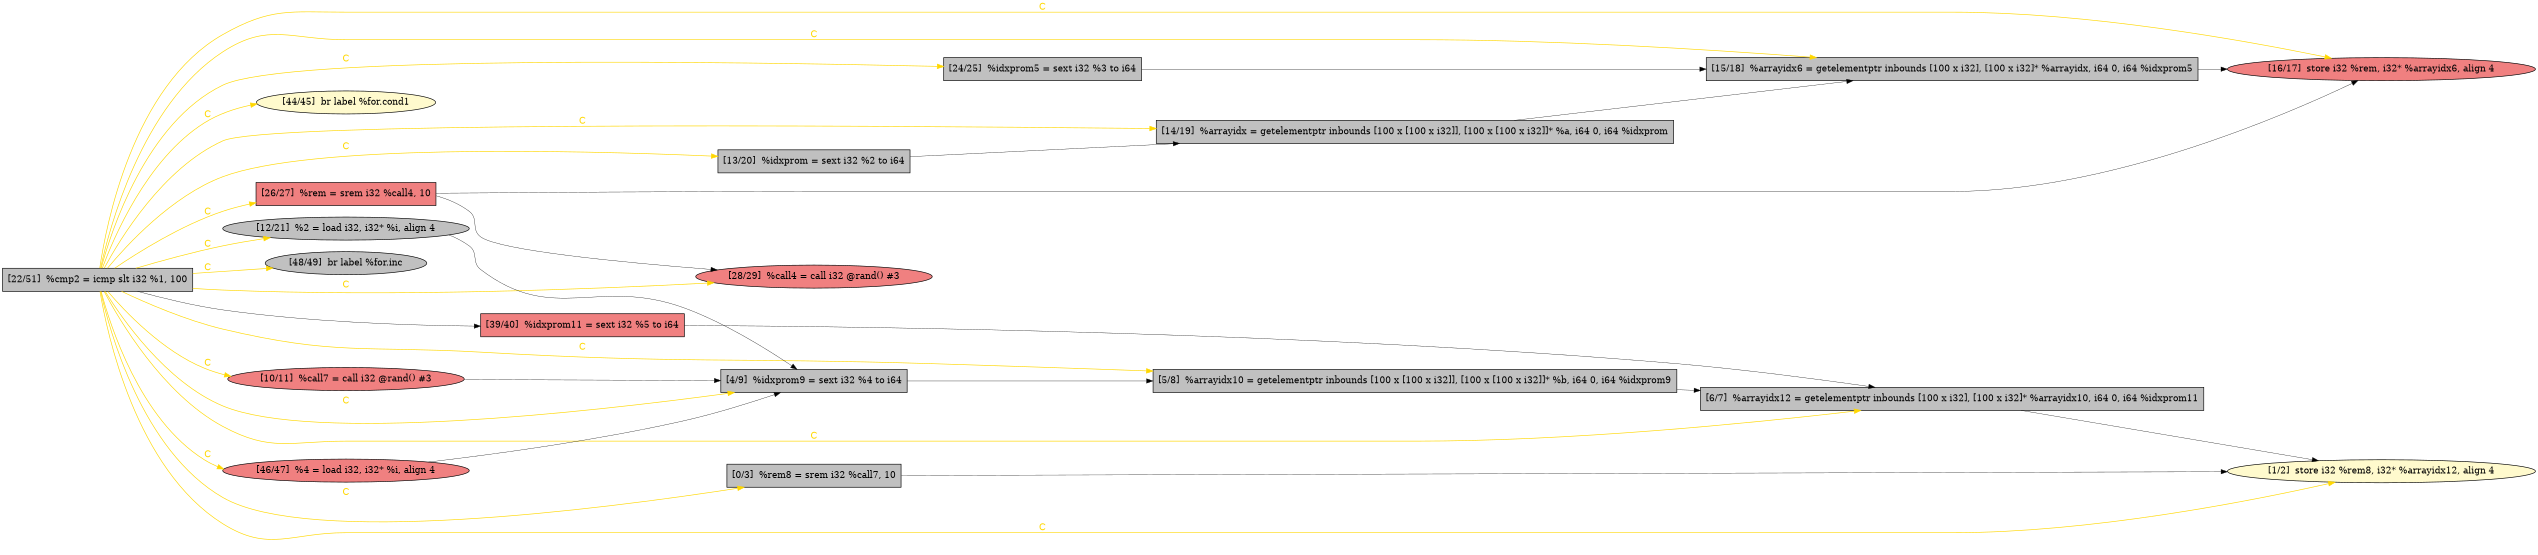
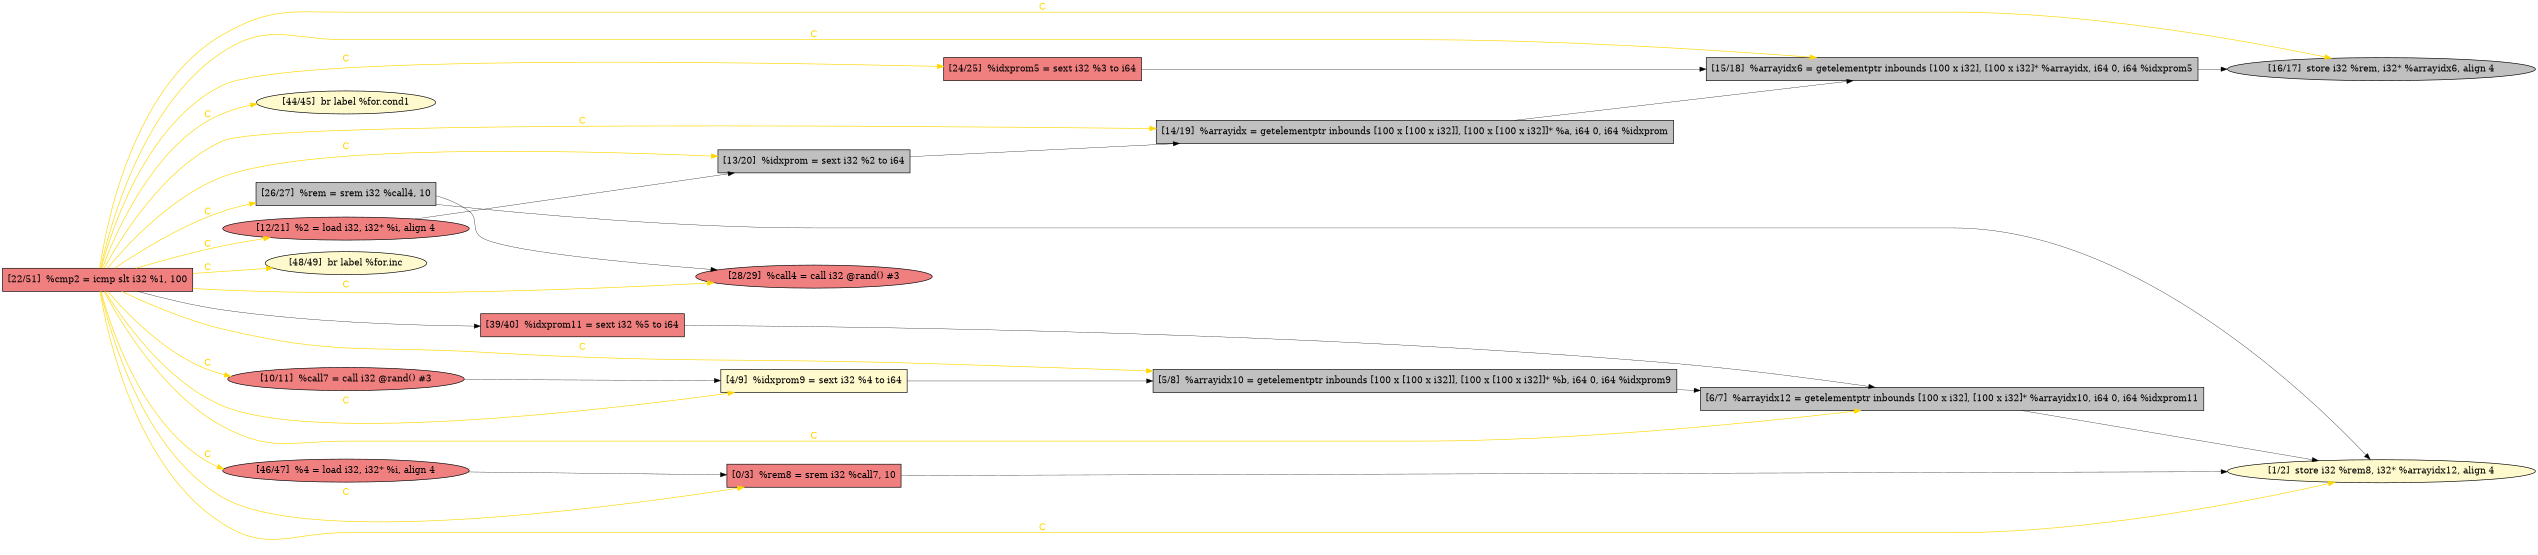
node "[24/25]  %idxprom5 = sext i32 %3 to i64": fillcolor grey -> lightcoral
node "[16/17]  store i32 %rem, i32* %arrayidx6, align 4": fillcolor lightcoral -> grey
edge "[26/27]  %rem = srem i32 %call4, 10" -> "[16/17]  store i32 %rem, i32* %arrayidx6, align 4": now "[26/27]  %rem = srem i32 %call4, 10" -> "[1/2]  store i32 %rem8, i32* %arrayidx12, align 4"
node "[26/27]  %rem = srem i32 %call4, 10": fillcolor lightcoral -> grey
node "[12/21]  %2 = load i32, i32* %i, align 4": fillcolor grey -> lightcoral
node "[48/49]  br label %for.inc": fillcolor grey -> lemonchiffon
node "[22/51]  %cmp2 = icmp slt i32 %1, 100": fillcolor grey -> lightcoral
edge "[12/21]  %2 = load i32, i32* %i, align 4" -> "[4/9]  %idxprom9 = sext i32 %4 to i64": now "[12/21]  %2 = load i32, i32* %i, align 4" -> "[13/20]  %idxprom = sext i32 %2 to i64"
node "[4/9]  %idxprom9 = sext i32 %4 to i64": fillcolor grey -> lemonchiffon
edge "[46/47]  %4 = load i32, i32* %i, align 4" -> "[4/9]  %idxprom9 = sext i32 %4 to i64": now "[46/47]  %4 = load i32, i32* %i, align 4" -> "[0/3]  %rem8 = srem i32 %call7, 10"
node "[0/3]  %rem8 = srem i32 %call7, 10": fillcolor grey -> lightcoral
